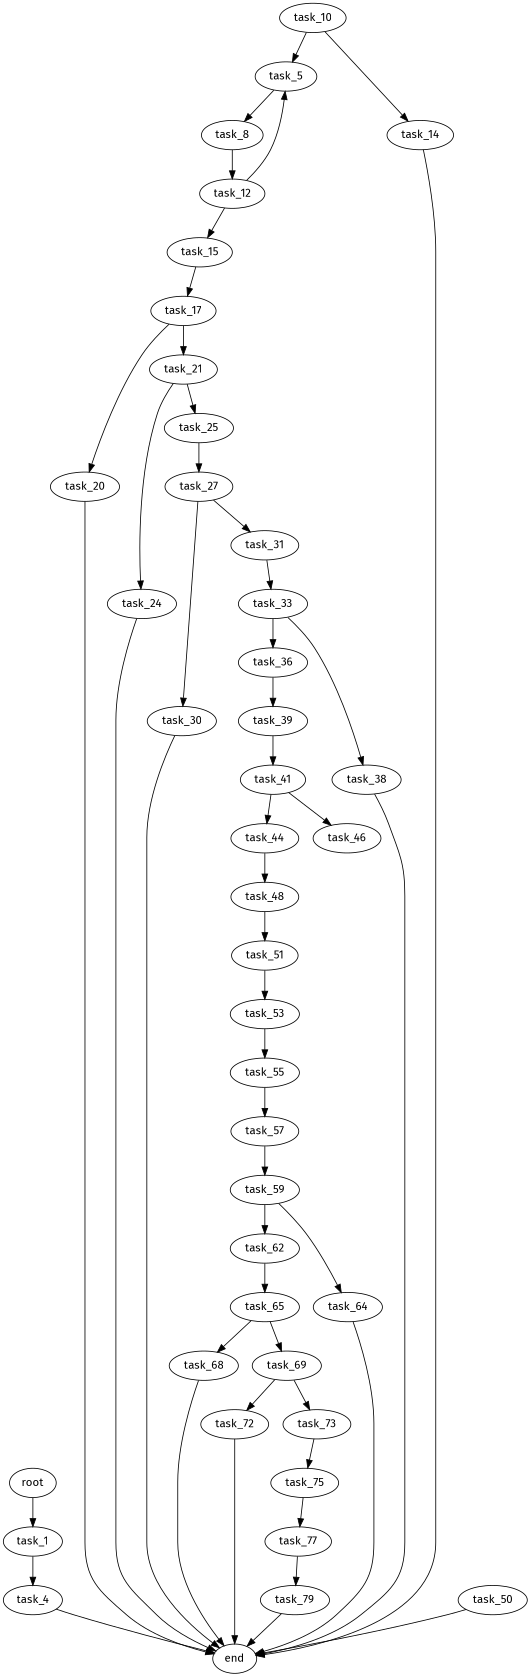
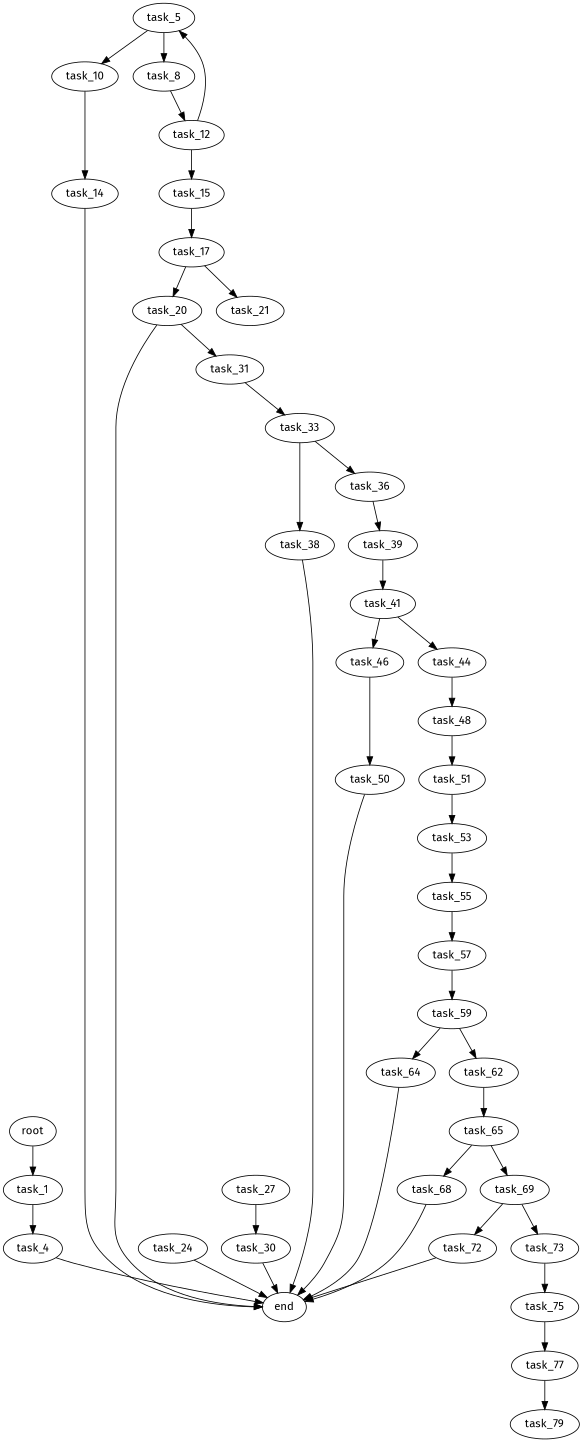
edge "task_10" -> "task_5": reversed
node "task_25": removed
edge "task_21" -> "task_24": removed
edge "task_27" -> "task_31": now "task_20" -> "task_31"
edge "task_46" -> "task_50": added
edge "task_79" -> "end": removed
